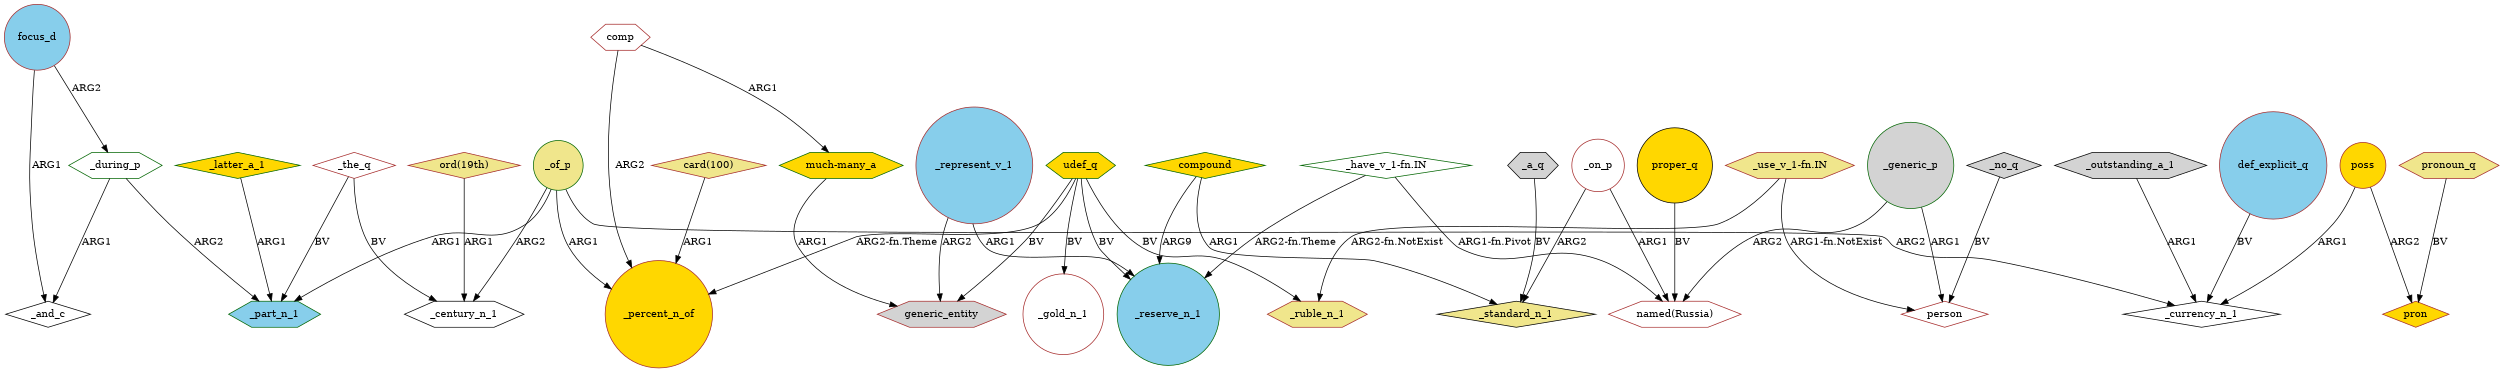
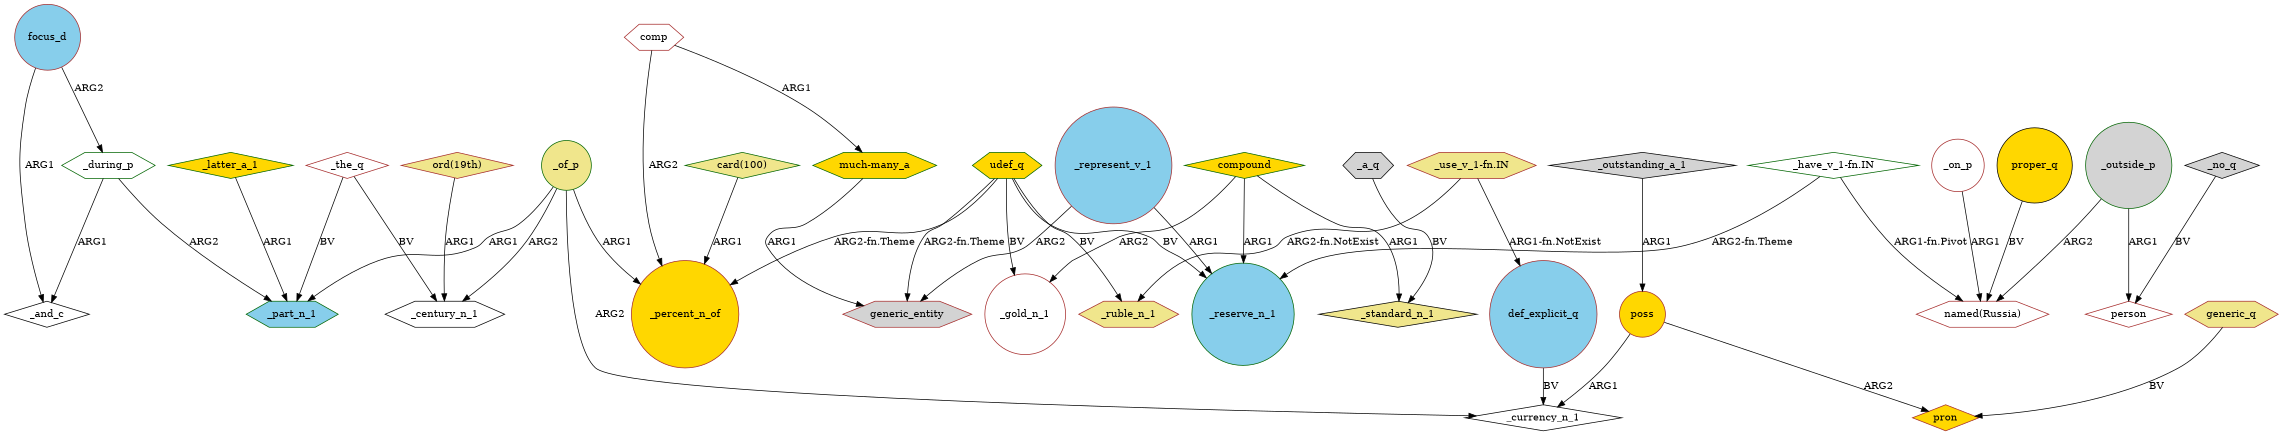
node "card(100)": color brown -> darkgreen
node "_generic_p": label "_generic_p" -> "_outside_p"
node "_outstanding_a_1": shape hexagon -> diamond
node "pronoun_q": label "pronoun_q" -> "generic_q"
edge "compound" -> "_gold_n_1": added, label "ARG2"
edge "_outstanding_a_1" -> "_currency_n_1": now "_outstanding_a_1" -> "poss"
edge "udef_q" -> "generic_entity": label "BV" -> "ARG2-fn.Theme"
edge "compound" -> "_reserve_n_1": label "ARG9" -> "ARG1"
edge "_on_p" -> "_standard_n_1": removed, label "ARG2"
edge "_use_v_1-fn.IN" -> "person": now "_use_v_1-fn.IN" -> "def_explicit_q"
